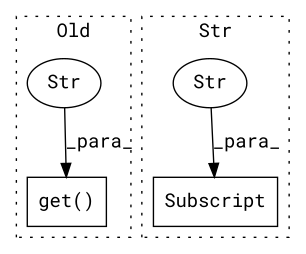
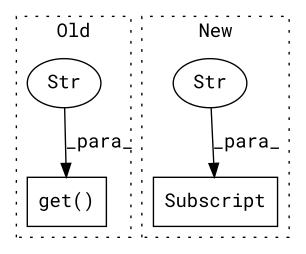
cluster "Str": label "Str" -> "New"
